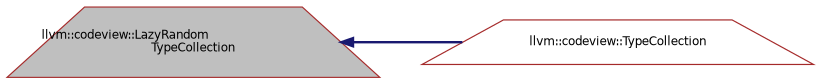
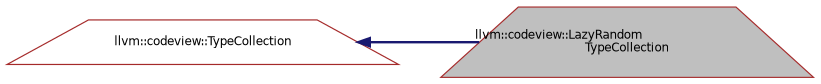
edge "llvm::codeview::TypeCollection" -> "llvm::codeview::LazyRandom TypeCollection": reversed
